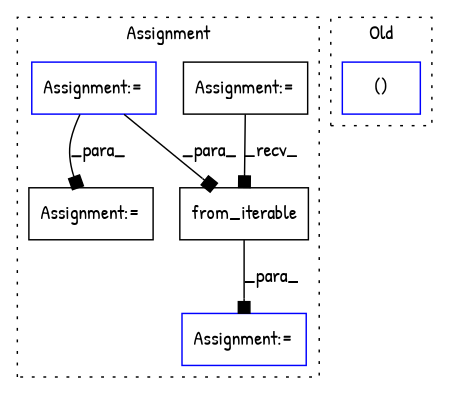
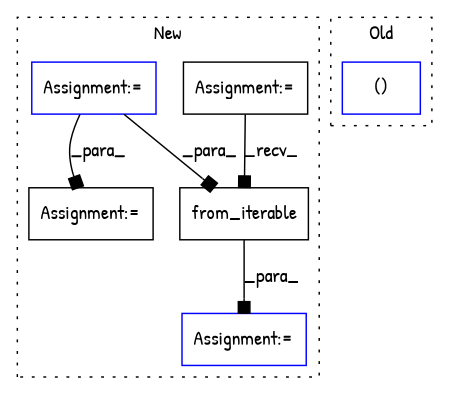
cluster "Assignment": label "Assignment" -> "New"
